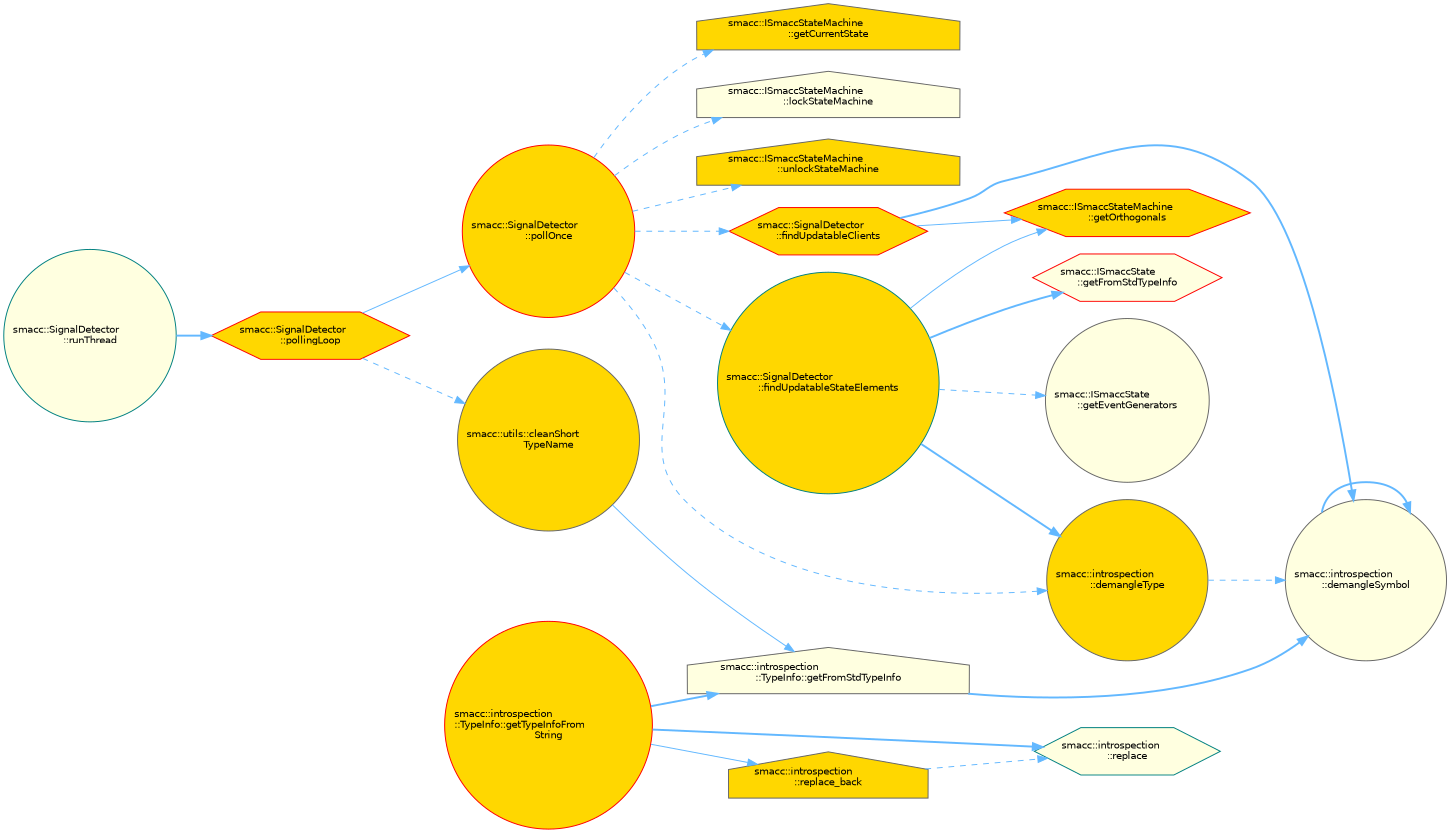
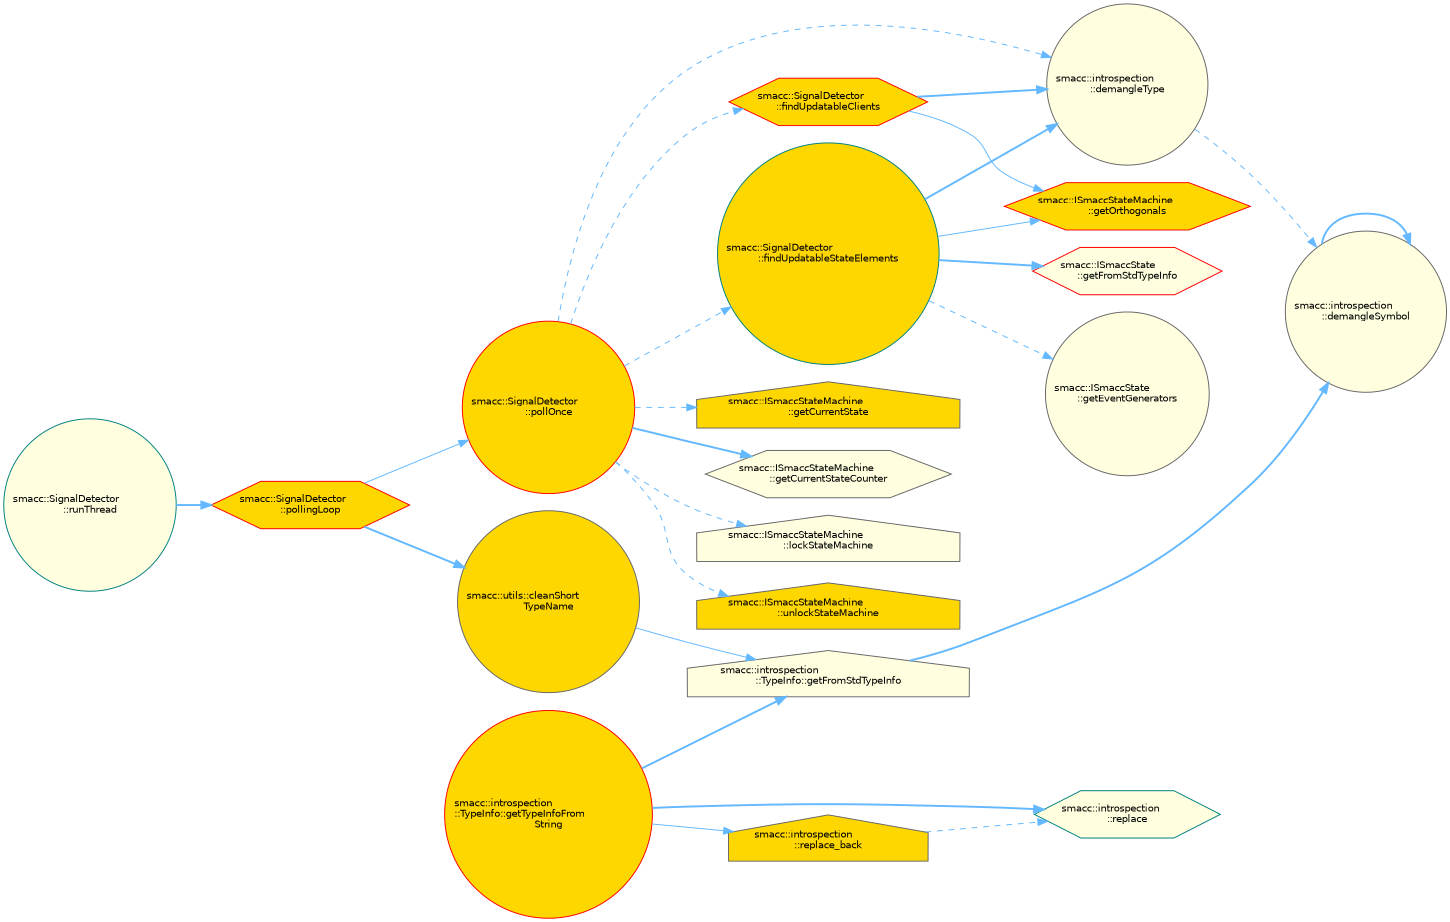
edge "smacc::SignalDetector ::findUpdatableClients" -> "smacc::introspection ::demangleSymbol": now "smacc::SignalDetector ::findUpdatableClients" -> "smacc::introspection ::demangleType"
edge "smacc::SignalDetector ::pollingLoop" -> "smacc::utils::cleanShort TypeName": style dashed -> bold
node "smacc::ISmaccStateMachine ::getCurrentStateCounter": added
node "smacc::introspection ::demangleType": fillcolor gold -> lightyellow
